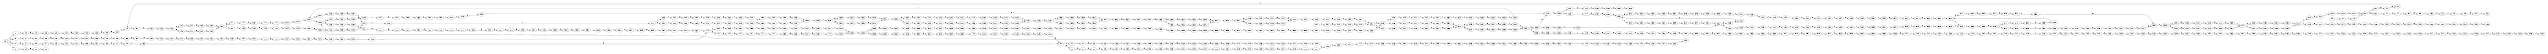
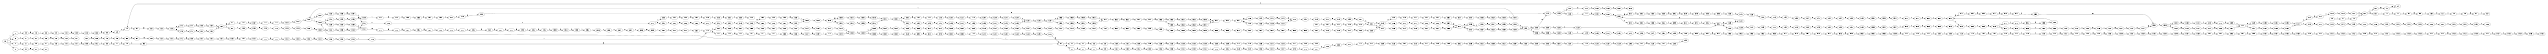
edge "S325" -> "S336": reversed
edge "S27" -> "S31": removed, label "A"
